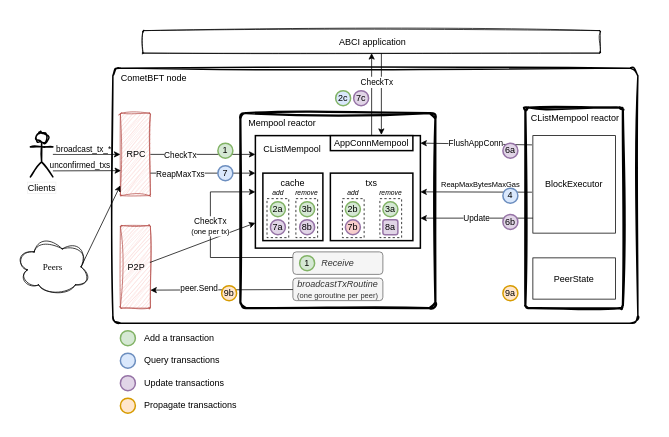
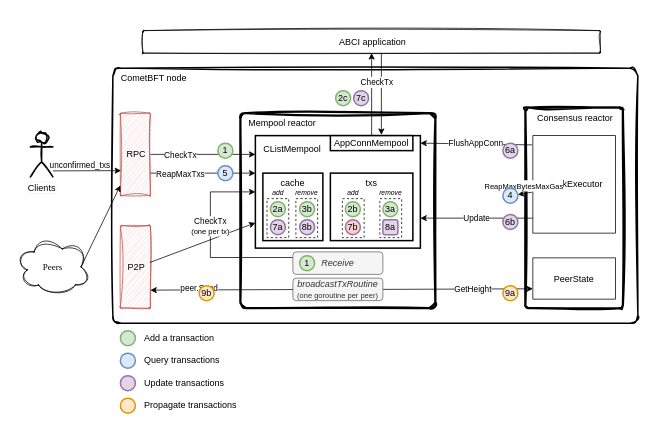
node "2c": fillcolor #dae8fc -> #d5e8d4
node "CListMempool reactor": label "CListMempool reactor" -> "Consensus reactor"
edge "Clients" -> "RPC": removed, label "broadcast_tx_*"
node "7": label "7" -> "5"
edge "BlockExecutor" -> "CListMempool": now "BlockExecutor" -> "4"
edge "broadcastTxRoutine (one goroutine per peer)" -> "PeerState": added, label "GetHeight"
node "9b": moved (229, 293) -> (207, 293)
